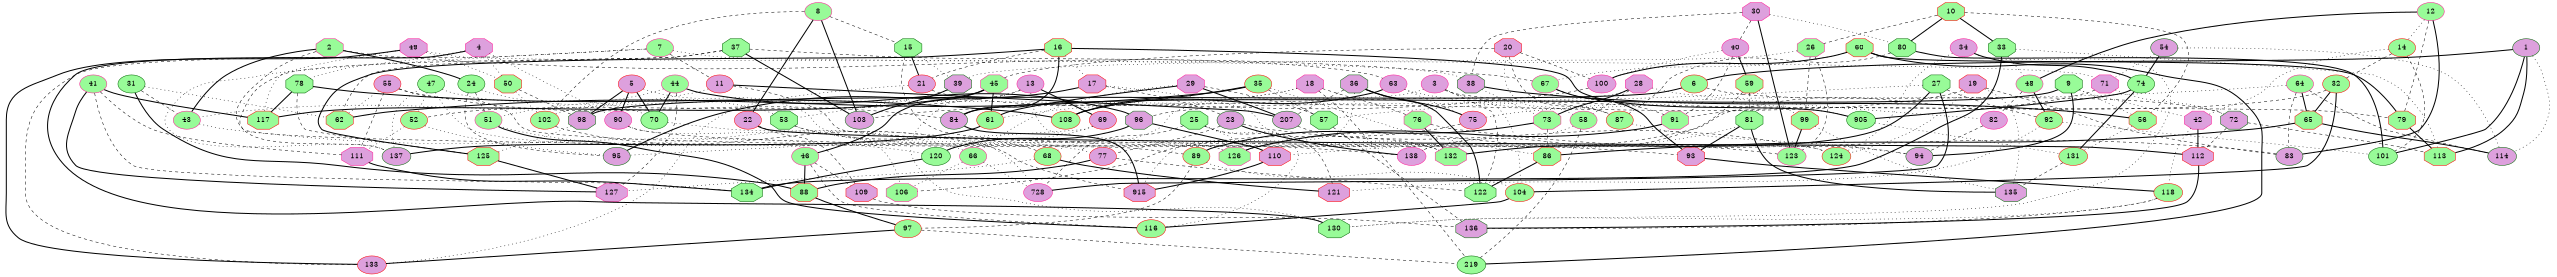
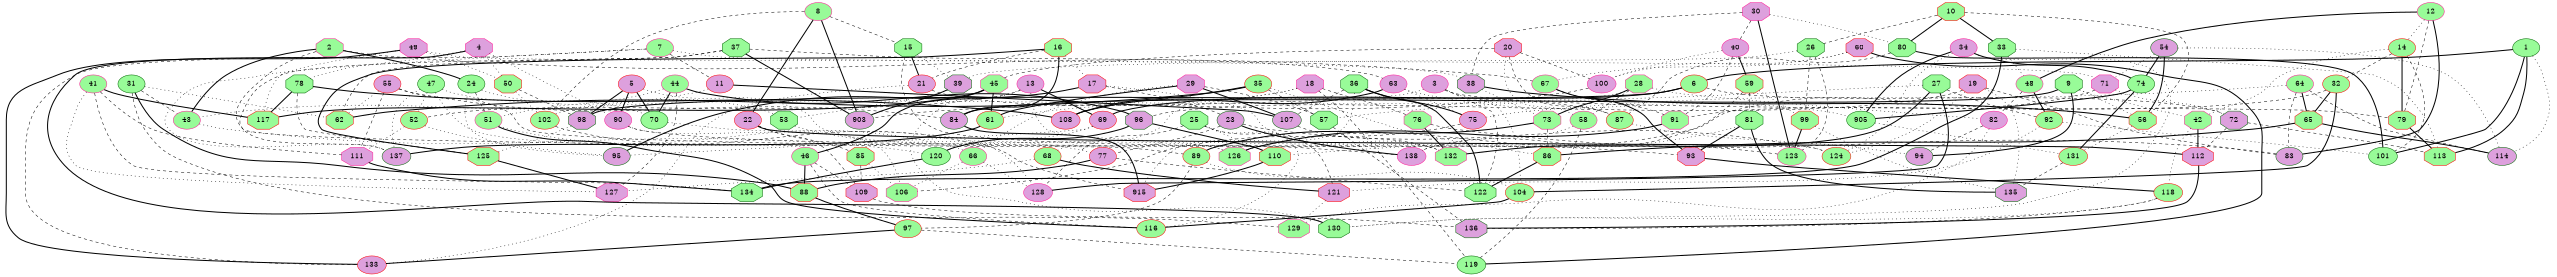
node "26": color deeppink -> darkgreen
node "60": fillcolor palegreen -> plum
node "1": fillcolor plum -> palegreen
edge "60" -- "79": now "14" -- "79"
edge "60" -- "100": style bold -> dotted
edge "16" -- "905": now "34" -- "905"
node "36": fillcolor plum -> palegreen
node "28": fillcolor plum -> palegreen
edge "54" -- "56": added
edge "6" -- "69": added
node "103": label "103" -> "903"
node "108": fillcolor palegreen -> plum
node "207": label "207" -> "107"
node "42": fillcolor plum -> palegreen
edge "24" -- "95": style dashed -> dotted
edge "53" -- "68": removed
edge "11" -- "94": removed
node "85": added
node "110": fillcolor plum -> palegreen
edge "41" -- "127": style bold -> dotted
node "728": label "728" -> "128"
node "129": added
node "219": label "219" -> "119"
